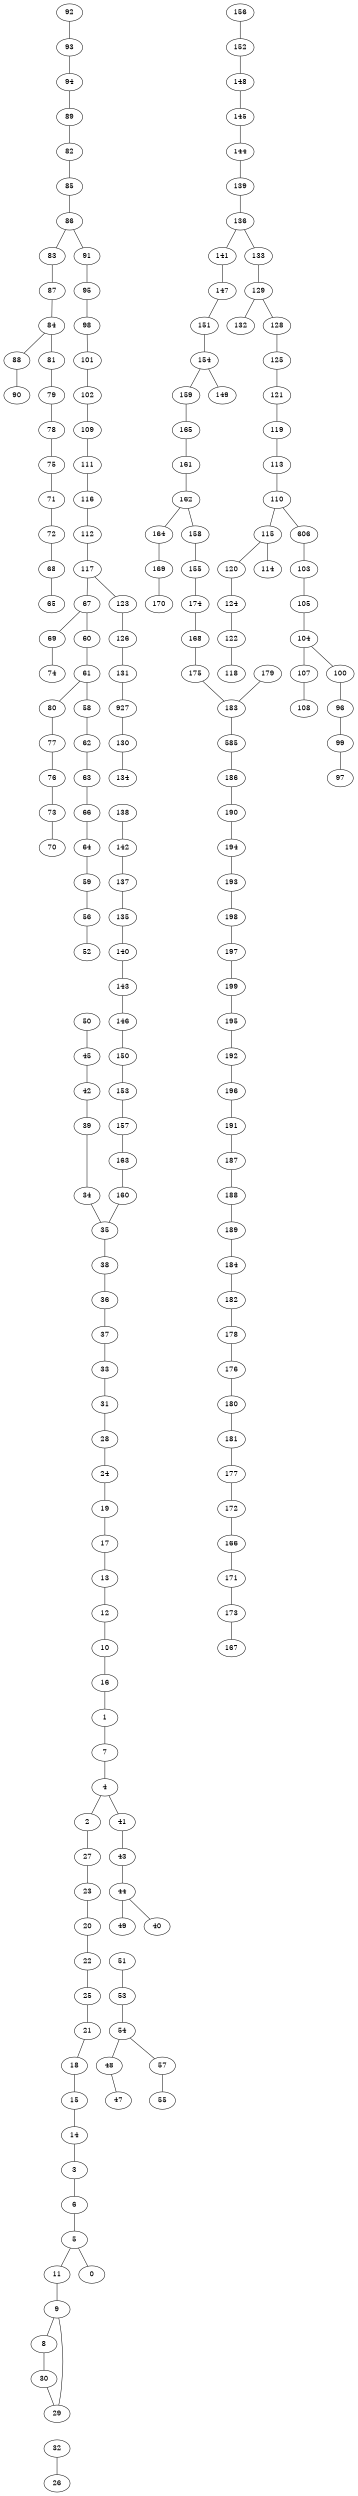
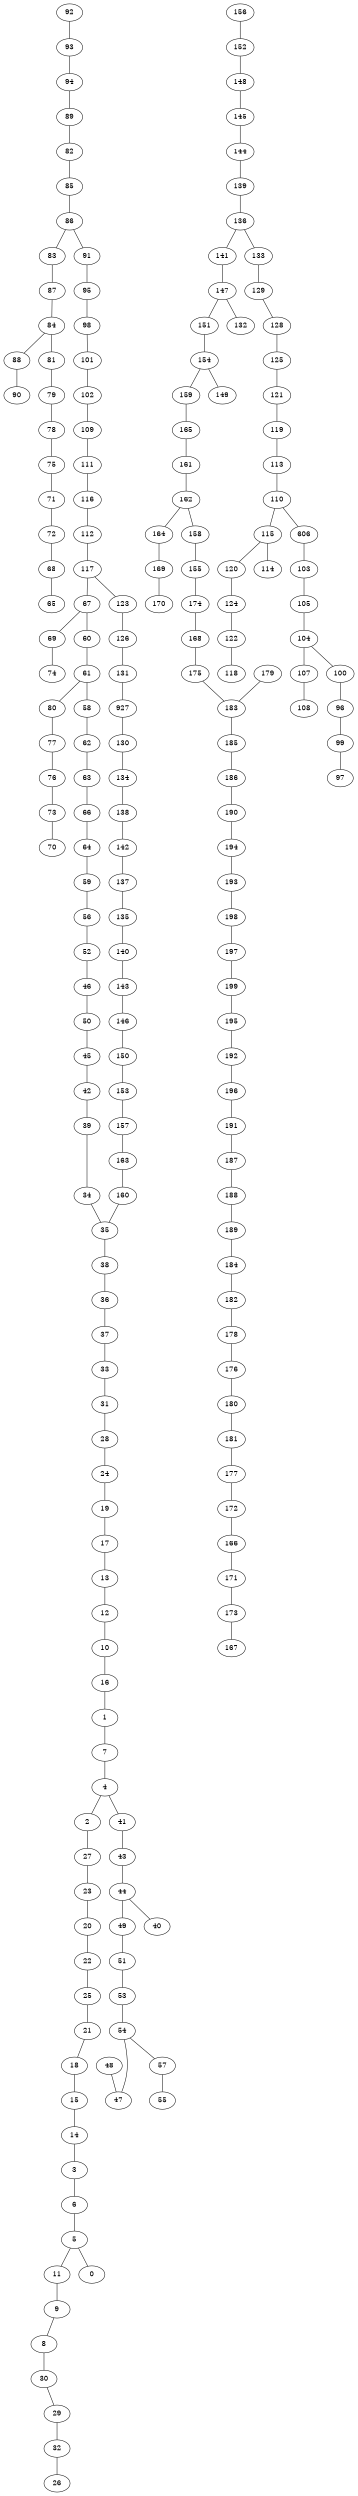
edge "129" -- "132": now "147" -- "132"
node "585": label "585" -> "185"
edge "134" -- "138": added
node "46": added
edge "49" -- "51": added
edge "54" -- "48": now "54" -- "47"
edge "9" -- "29": now "32" -- "29"
